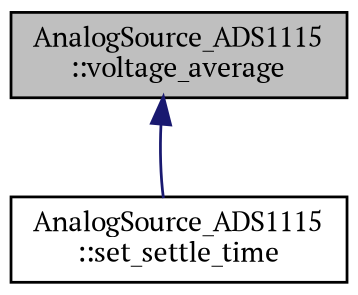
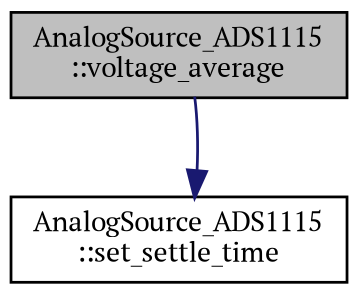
edge "AnalogSource_ADS1115 ::set_settle_time" -> "AnalogSource_ADS1115 ::voltage_average": reversed
